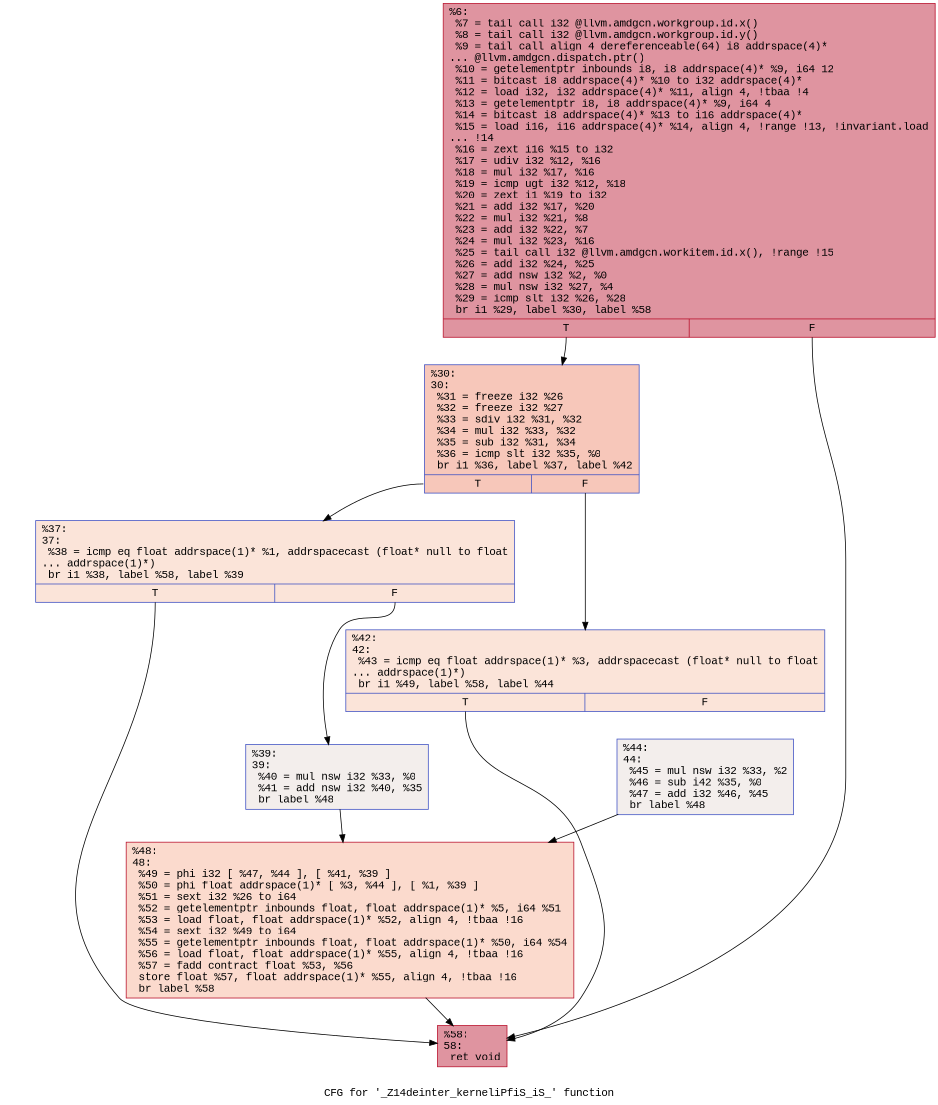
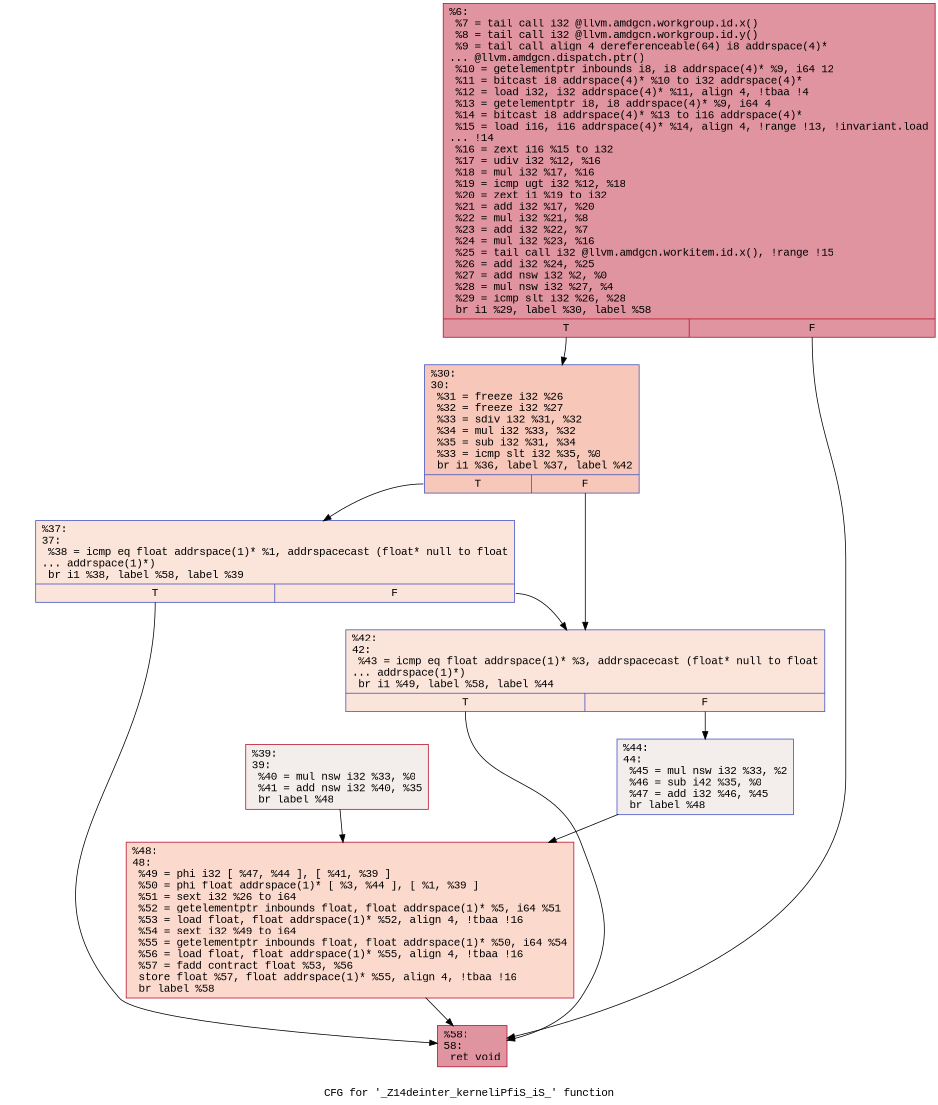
node "%30:": text "%36 = icmp slt i32 %35, %0" -> "%33 = icmp slt i32 %35, %0"
edge "%37:" -> "%39:": now "%37:" -> "%42:"
edge "%42:" -> "%44:": added
node "%39:": color #3d50c3ff -> #b70d28ff
